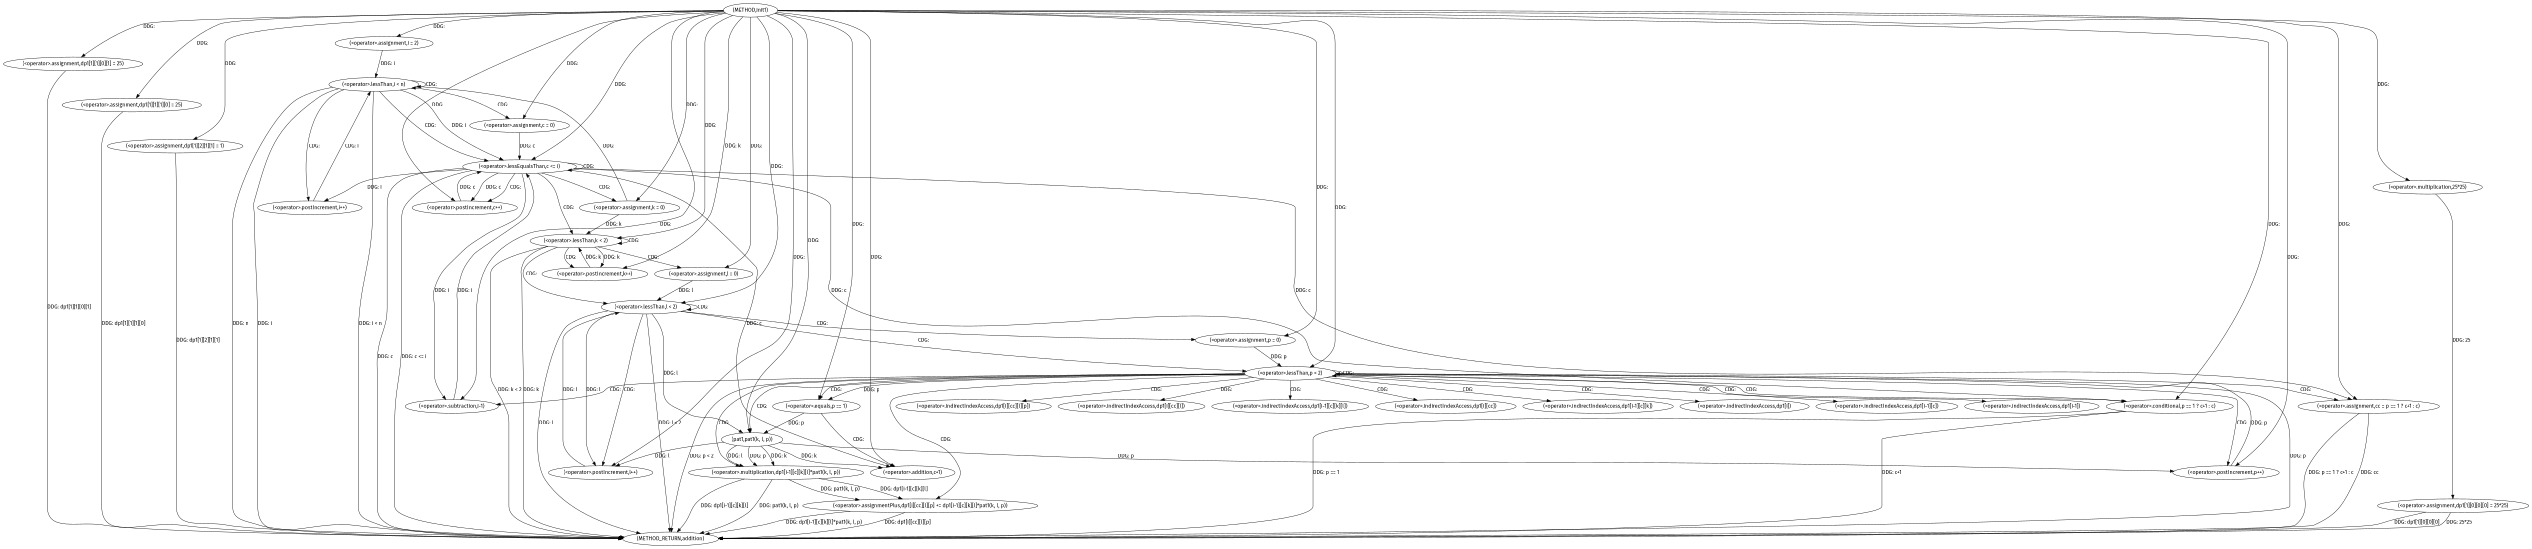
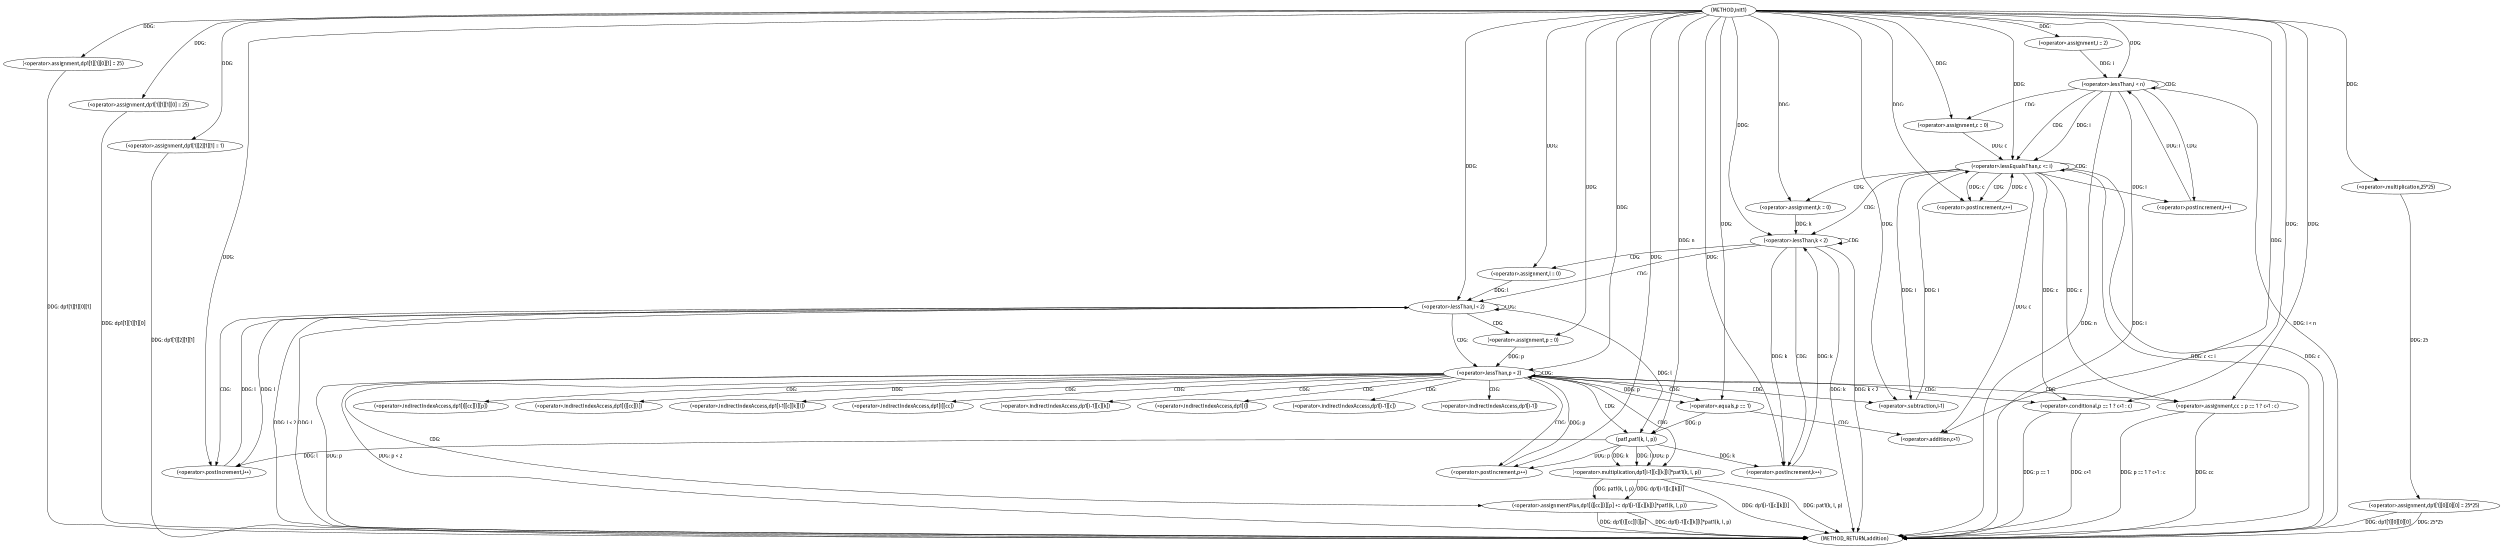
edge "(<operator>.assignment,k = 0)" -> "(<operator>.lessThan,i < n)": now "(METHOD,init1)" -> "(<operator>.lessThan,i < n)"
edge "(<operator>.postIncrement,i++)" -> "(<operator>.lessThan,i < n)": label "CDG: i" -> "DDG: i"
edge "(METHOD,init1)" -> "(<operator>.postIncrement,k++)": label "DDG: k" -> "DDG: "
edge "(METHOD,init1)" -> "(pat1,pat1(k, l, p))": label "DDG: " -> "DDG: n"
edge "(pat1,pat1(k, l, p))" -> "(<operator>.addition,c+1)": now "(pat1,pat1(k, l, p))" -> "(<operator>.postIncrement,k++)"
